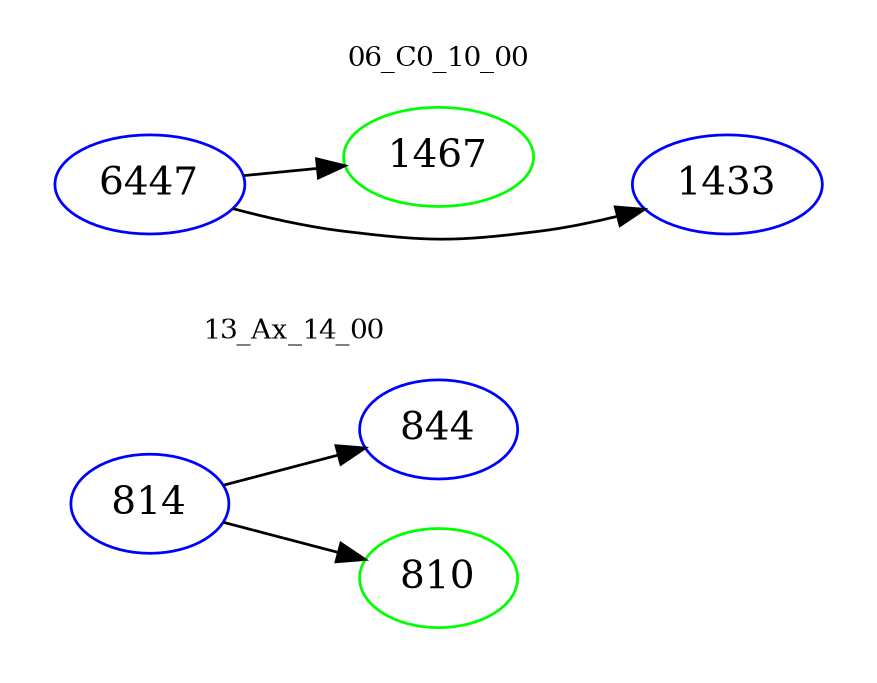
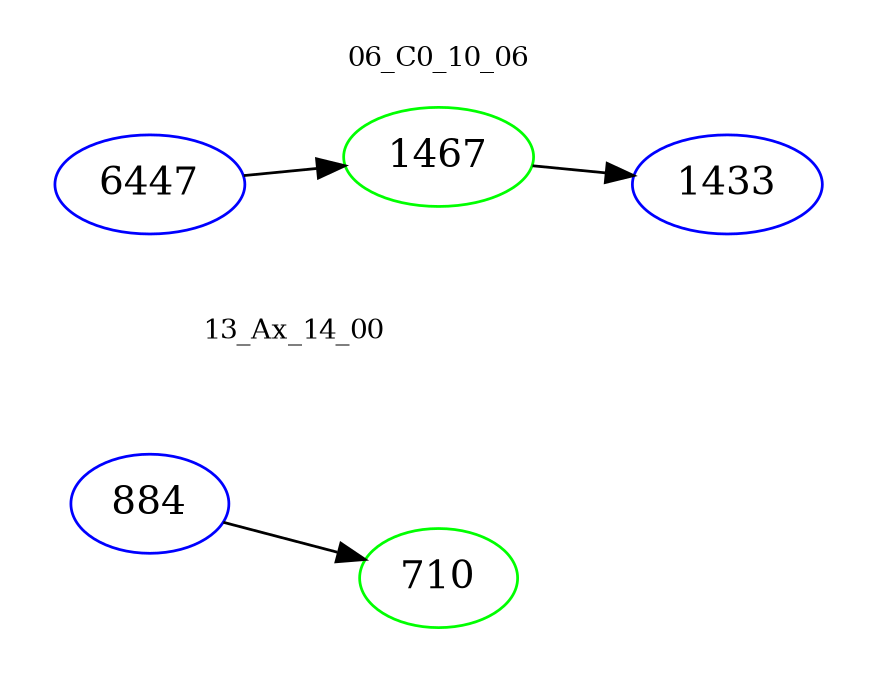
cluster "06_C0_10_00": label "06_C0_10_00" -> "06_C0_10_06"
edge "6447" -> "1433": now "1467" -> "1433"
node "844": removed
node "814": label "814" -> "884"
node "810": label "810" -> "710"
